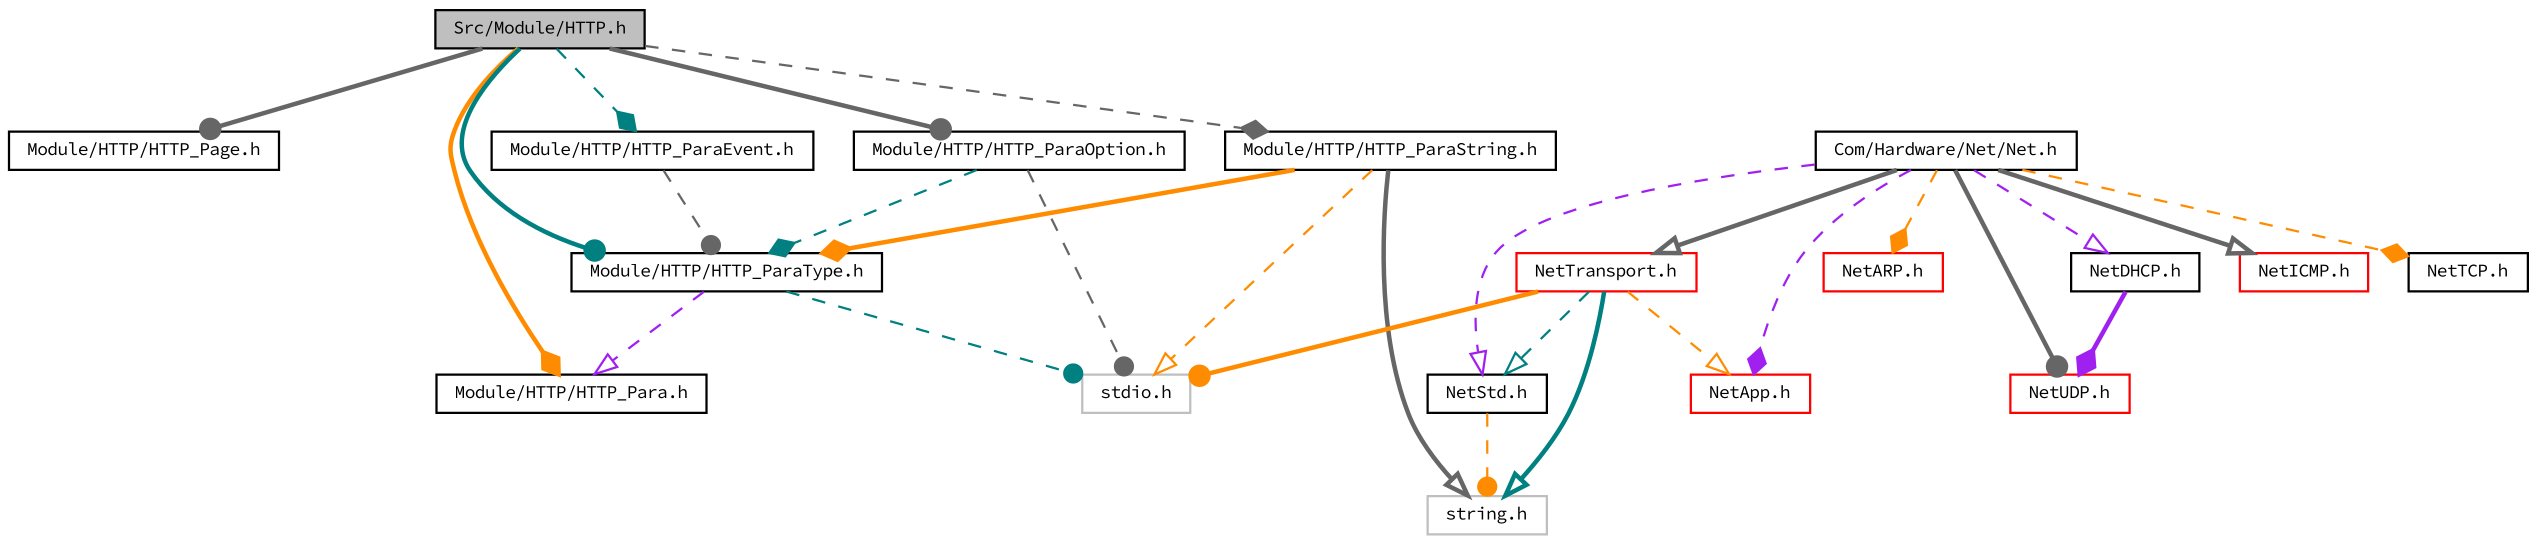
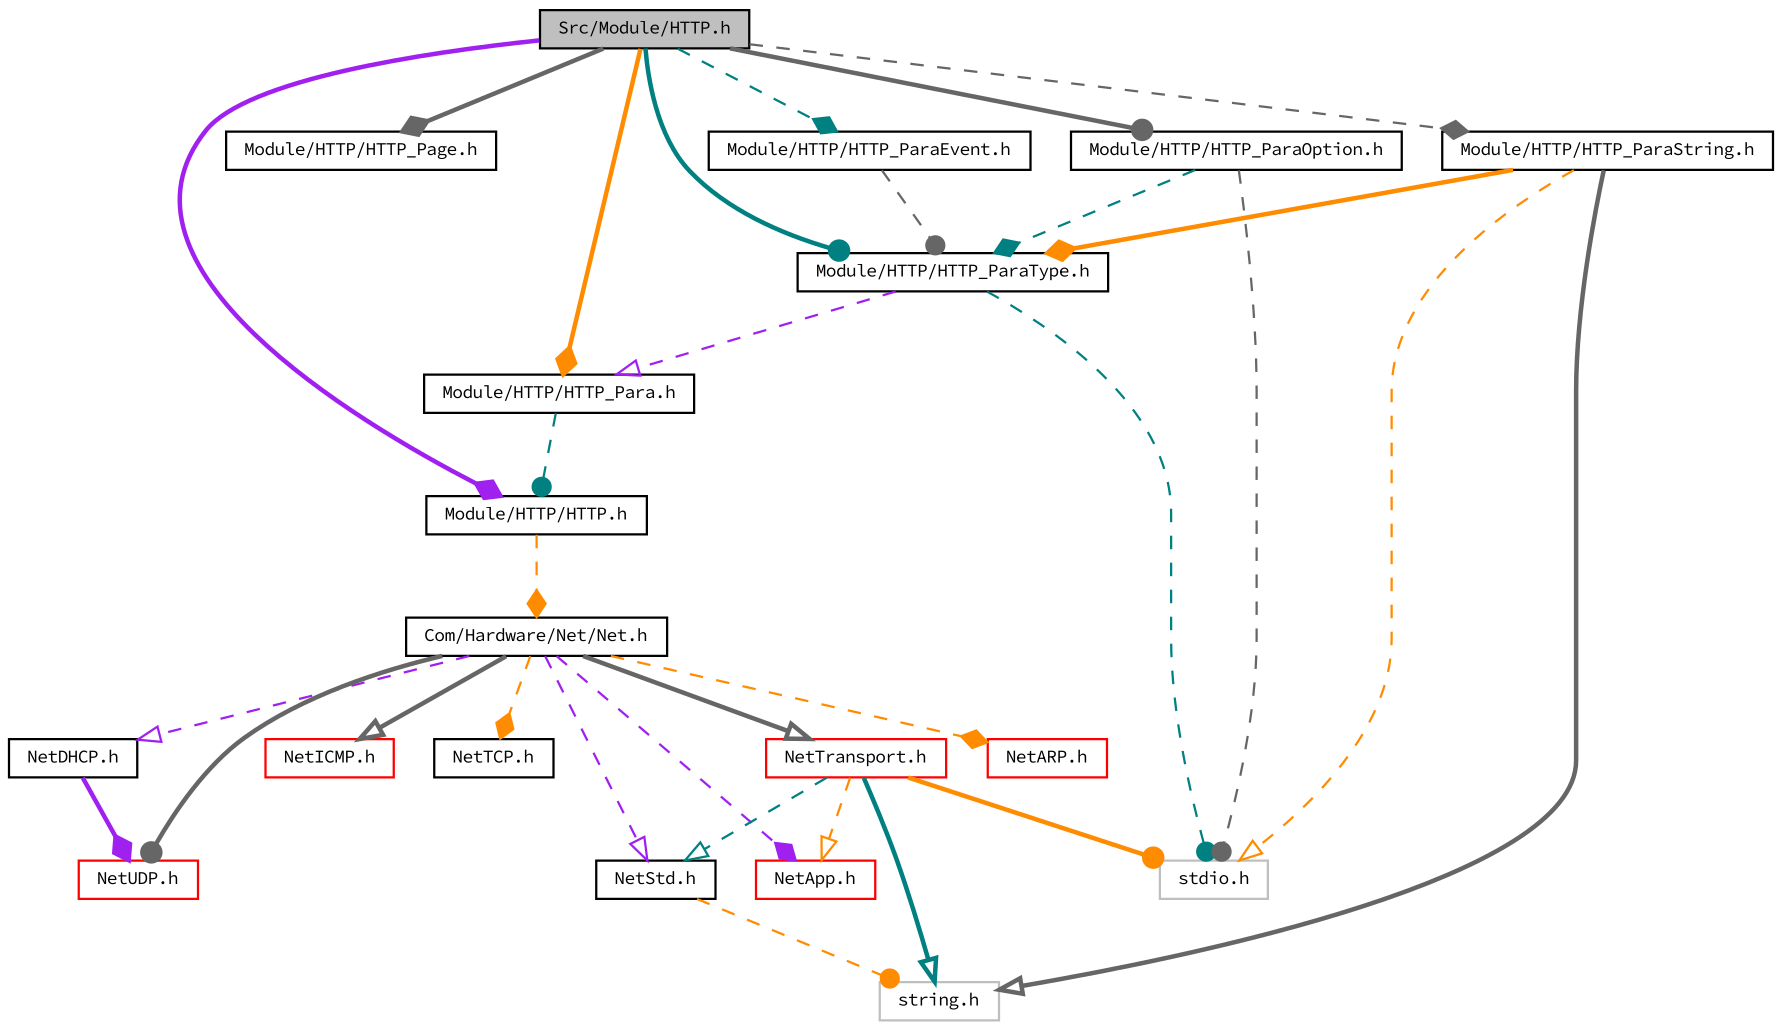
edge "Src/Module/HTTP.h" -> "Module/HTTP/HTTP_Page.h": arrowhead dot -> diamond
node "Module/HTTP/HTTP.h": added
